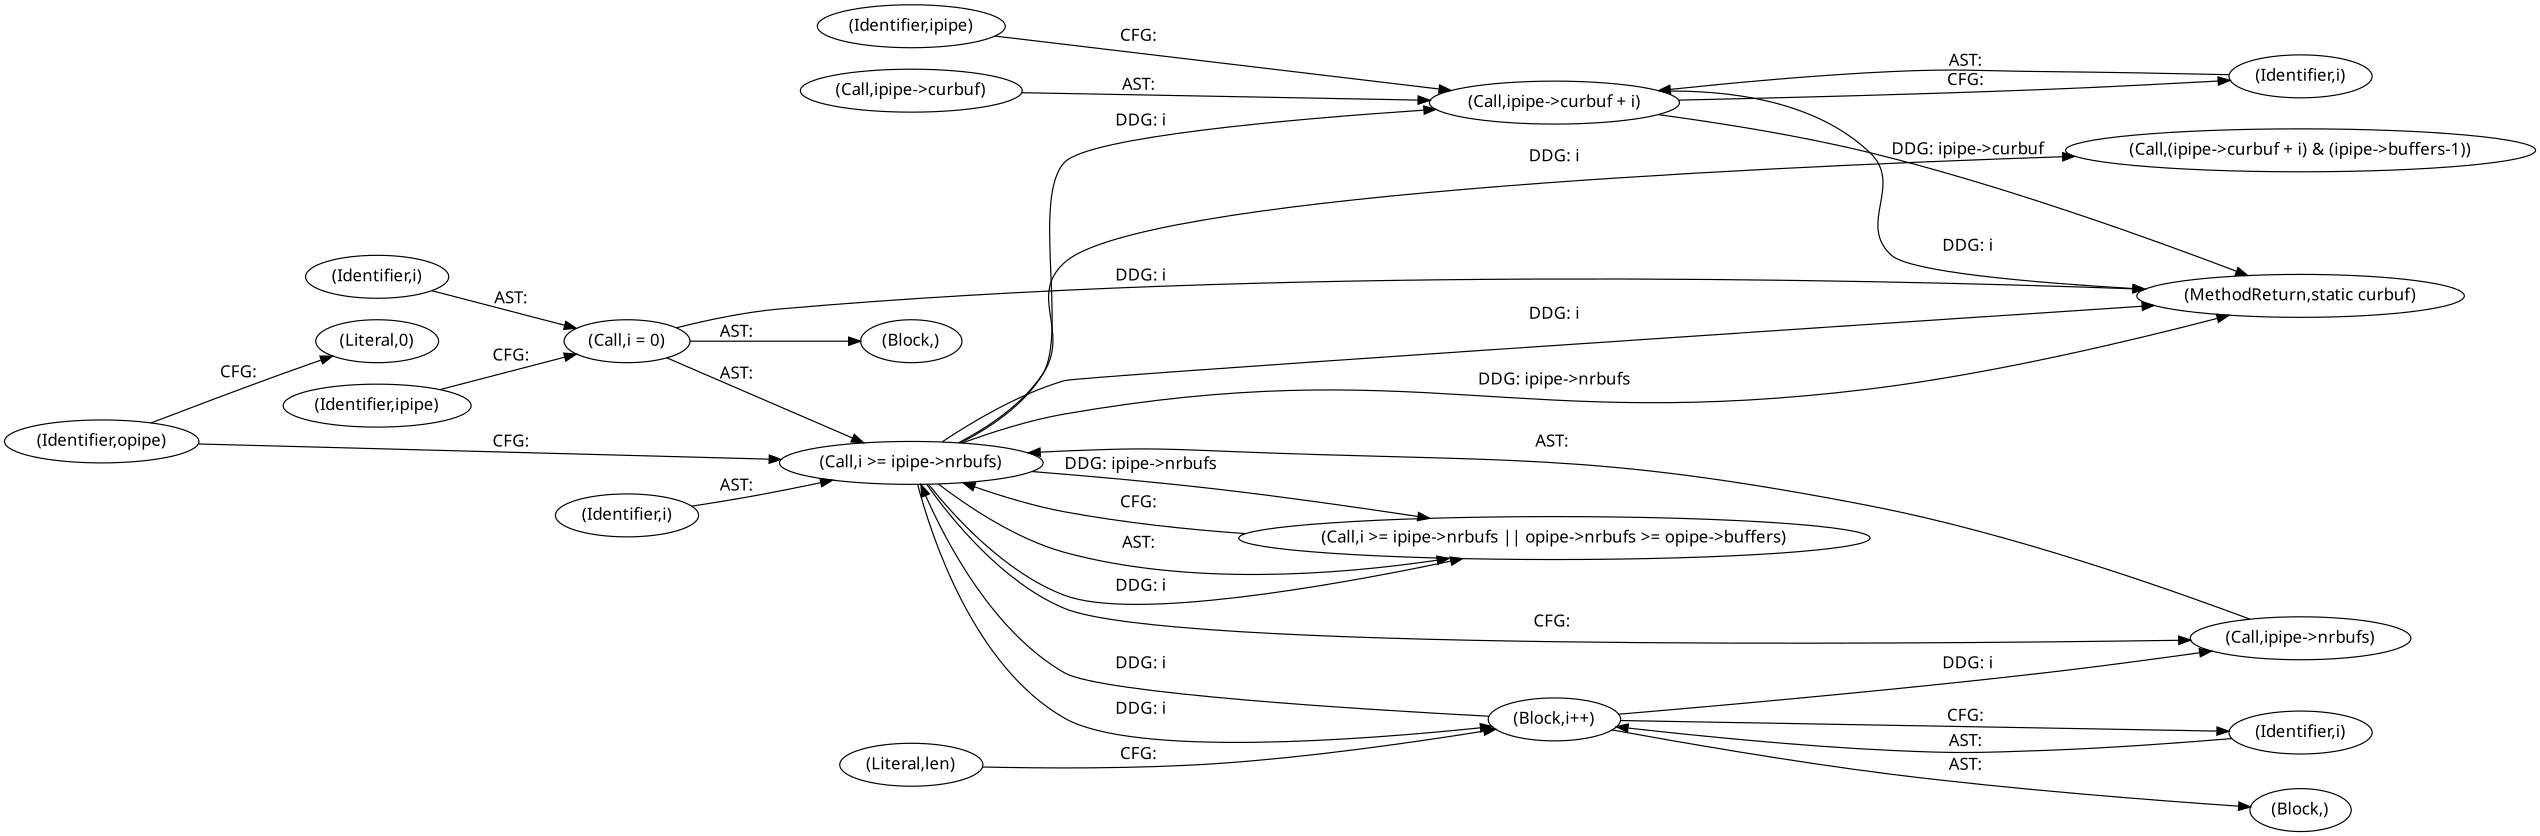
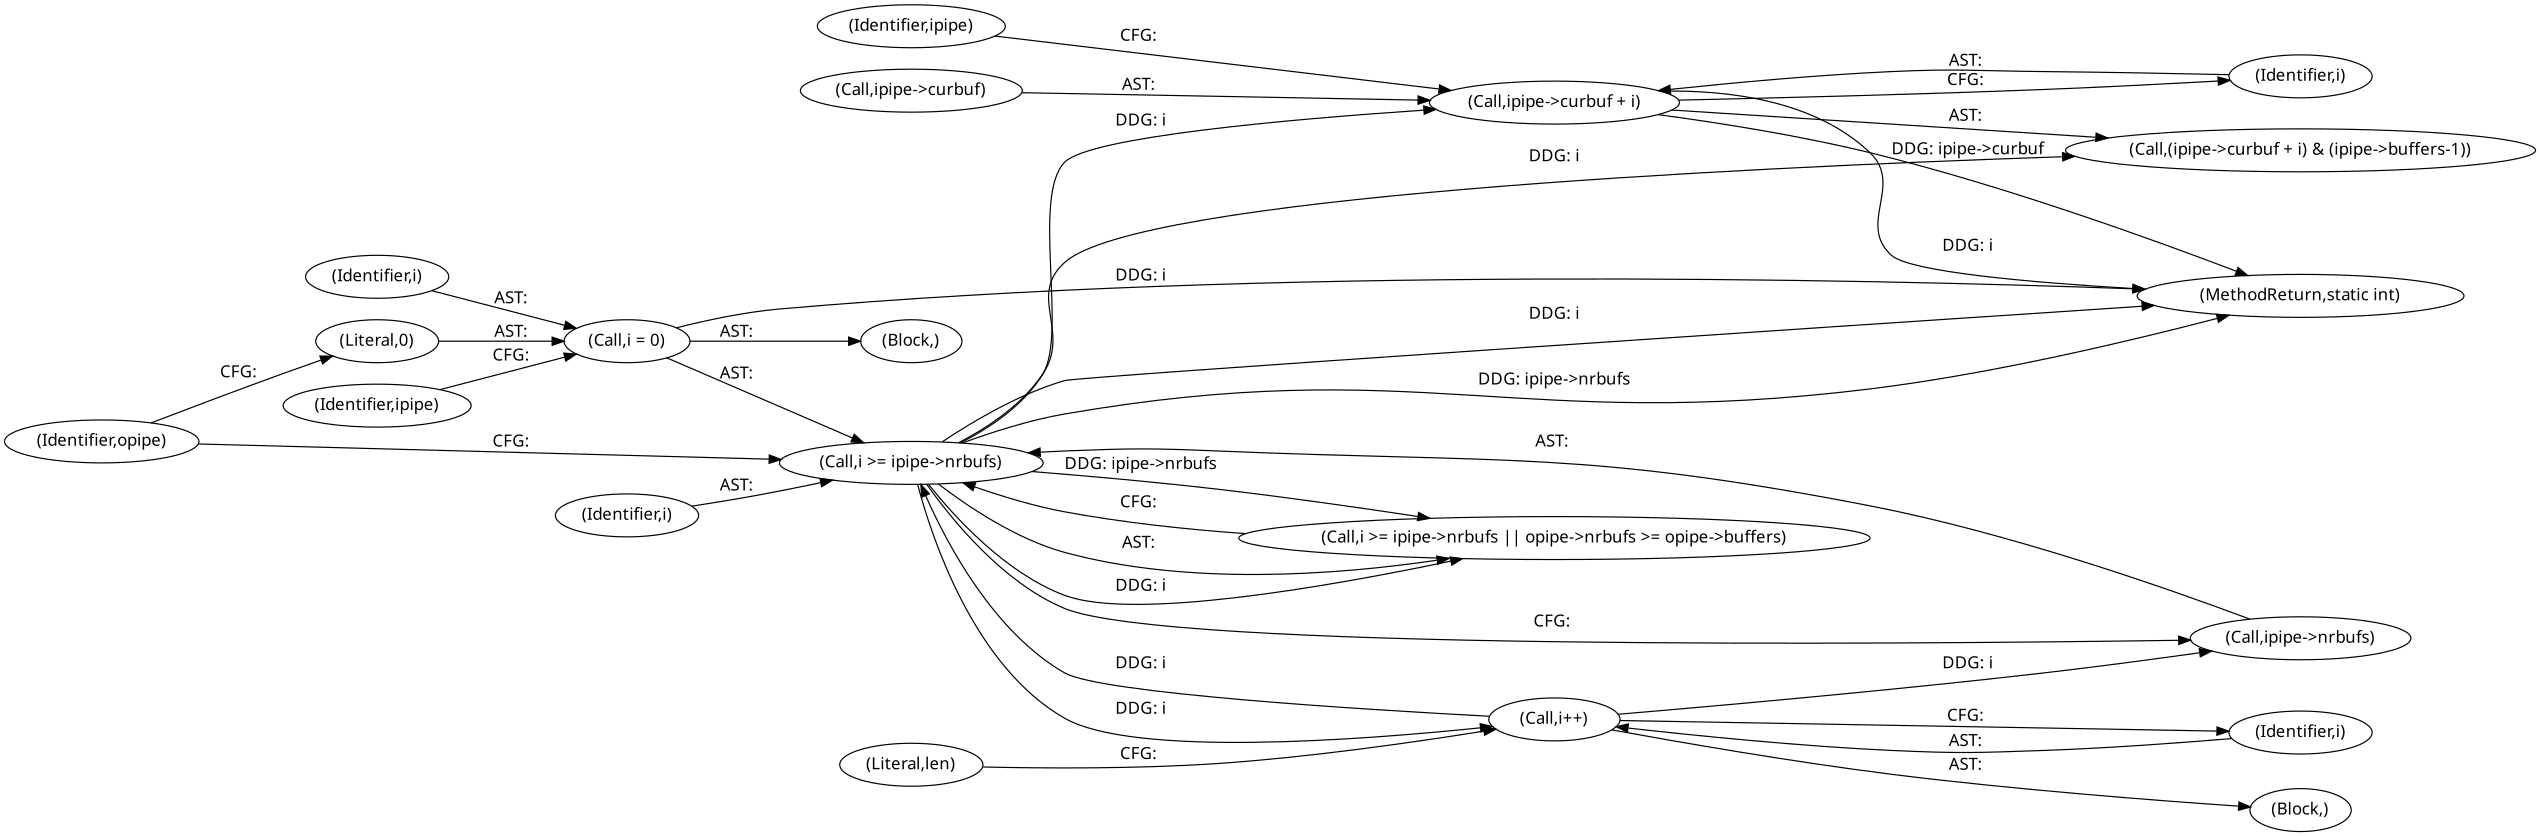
edge "(Call,ipipe->curbuf + i)" -> "(Call,(ipipe->curbuf + i) & (ipipe->buffers-1))": added, label "AST:"
node "(MethodReturn,static curbuf)": label "(MethodReturn,static curbuf)" -> "(MethodReturn,static int)"
edge "(Literal,0)" -> "(Call,i = 0)": added, label "AST:"
node "(Block,i++)": label "(Block,i++)" -> "(Call,i++)"
